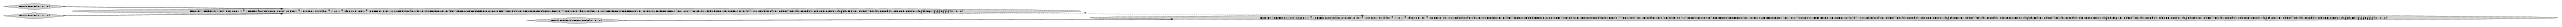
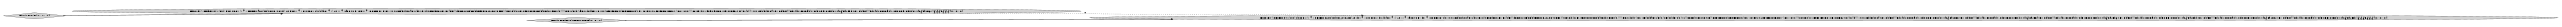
node "testTimeseries['0', '1', '0']": removed
